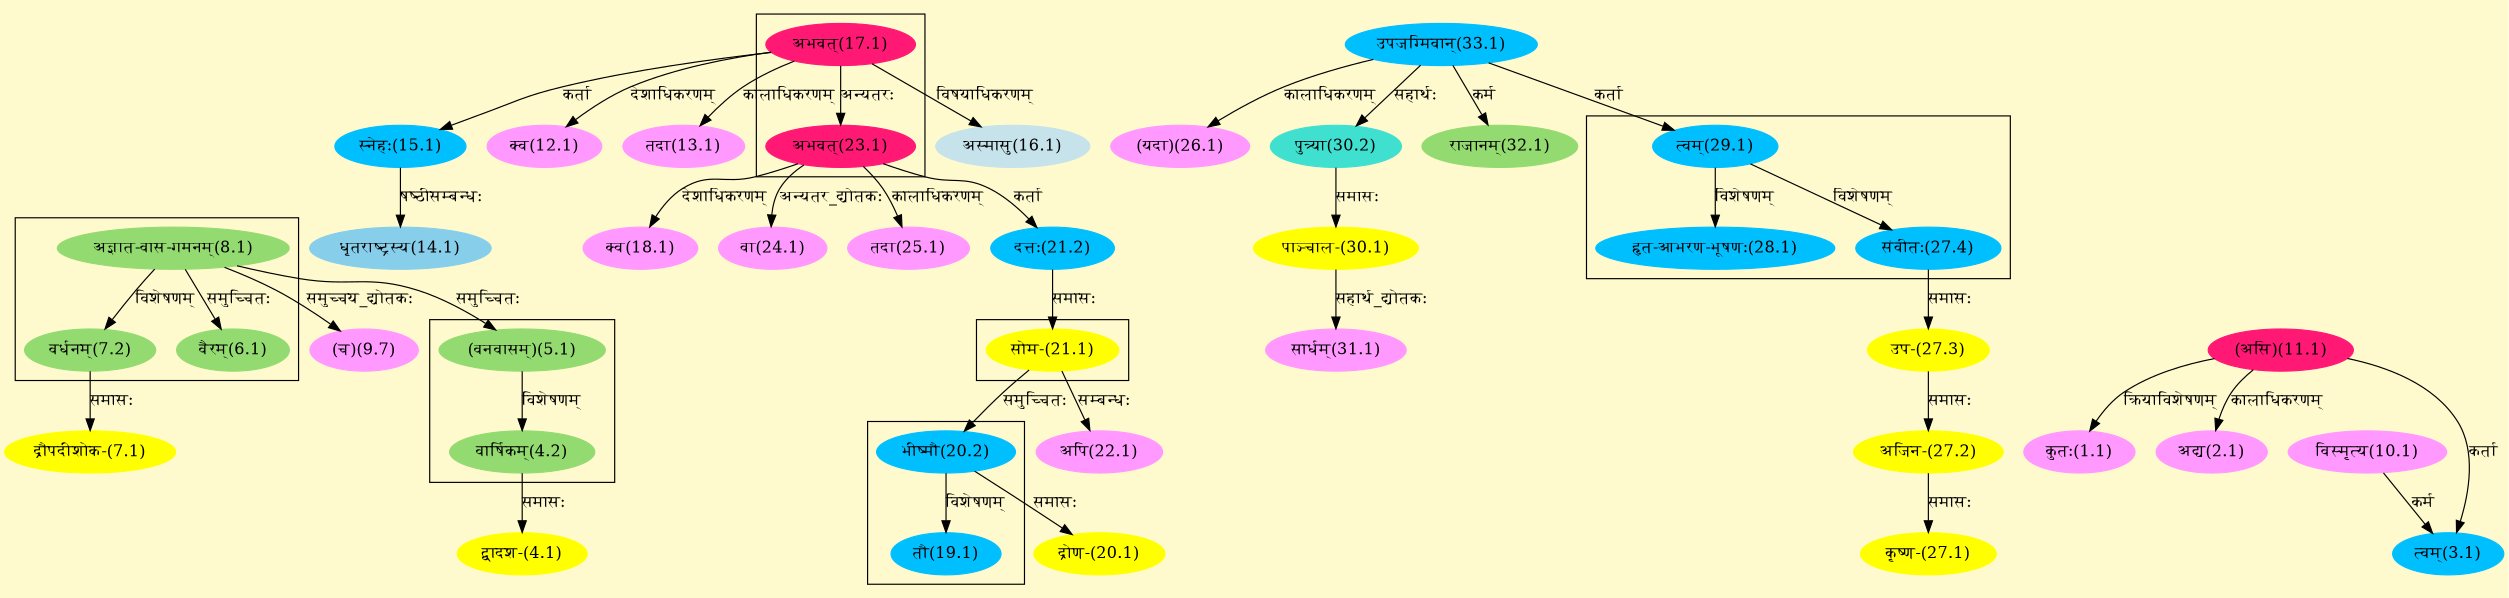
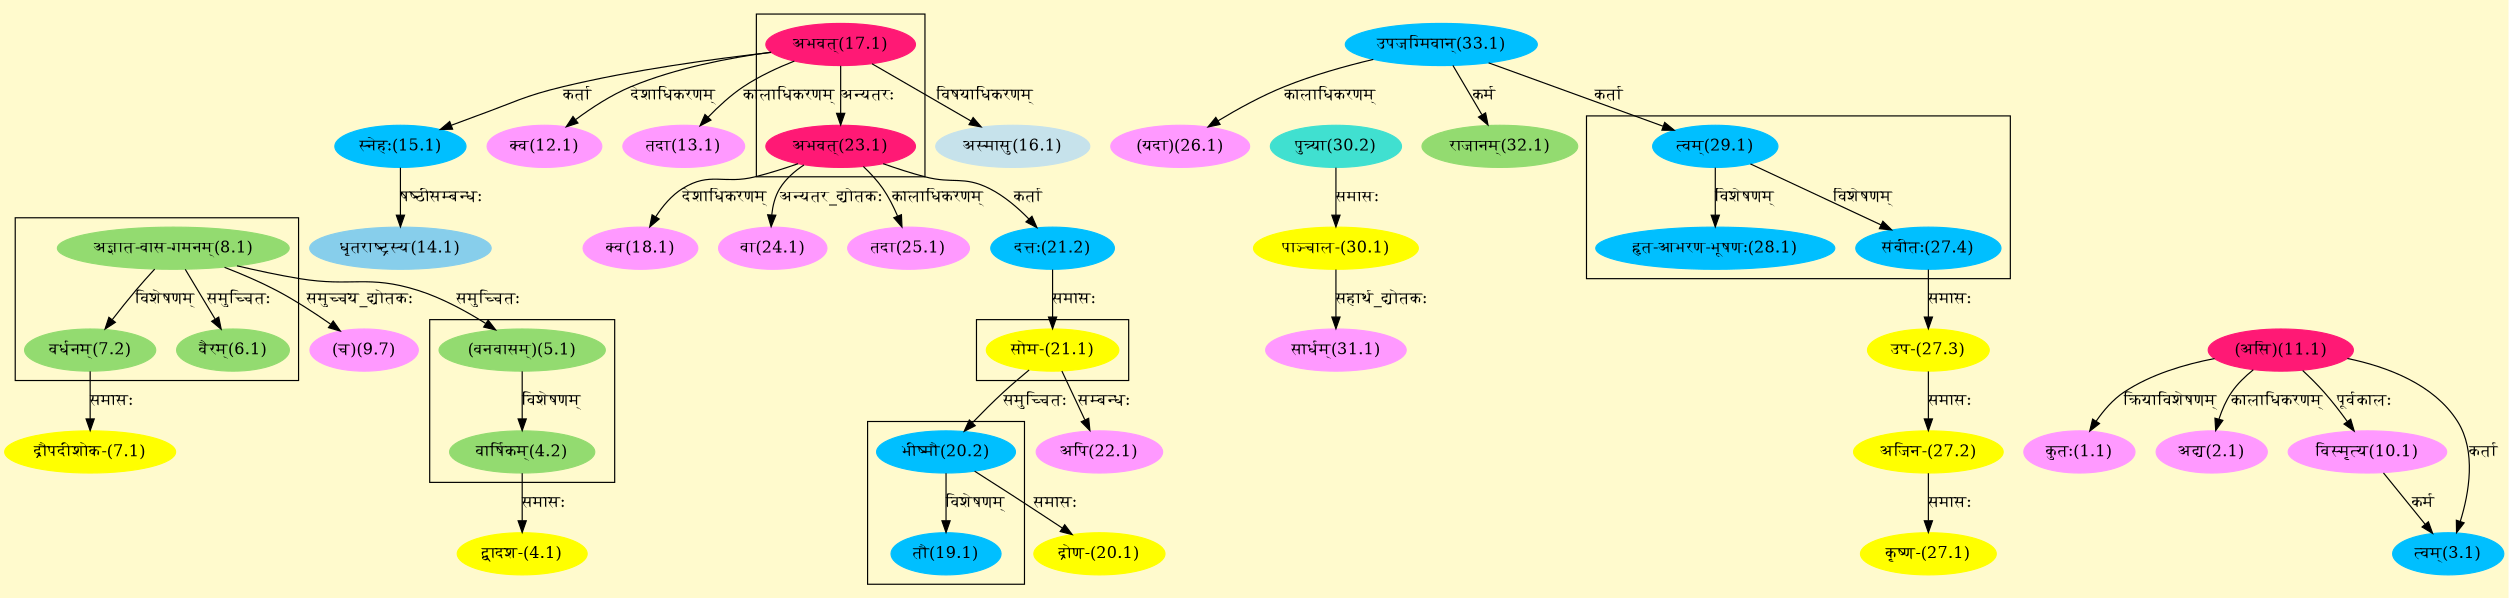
edge "उपजग्मिवान्(33.1)" -> "पुत्र्या(30.2)": removed, label "सहार्थः"
edge "(असि)(11.1)" -> "विस्मृत्य(10.1)": added, label "पूर्वकालः"
